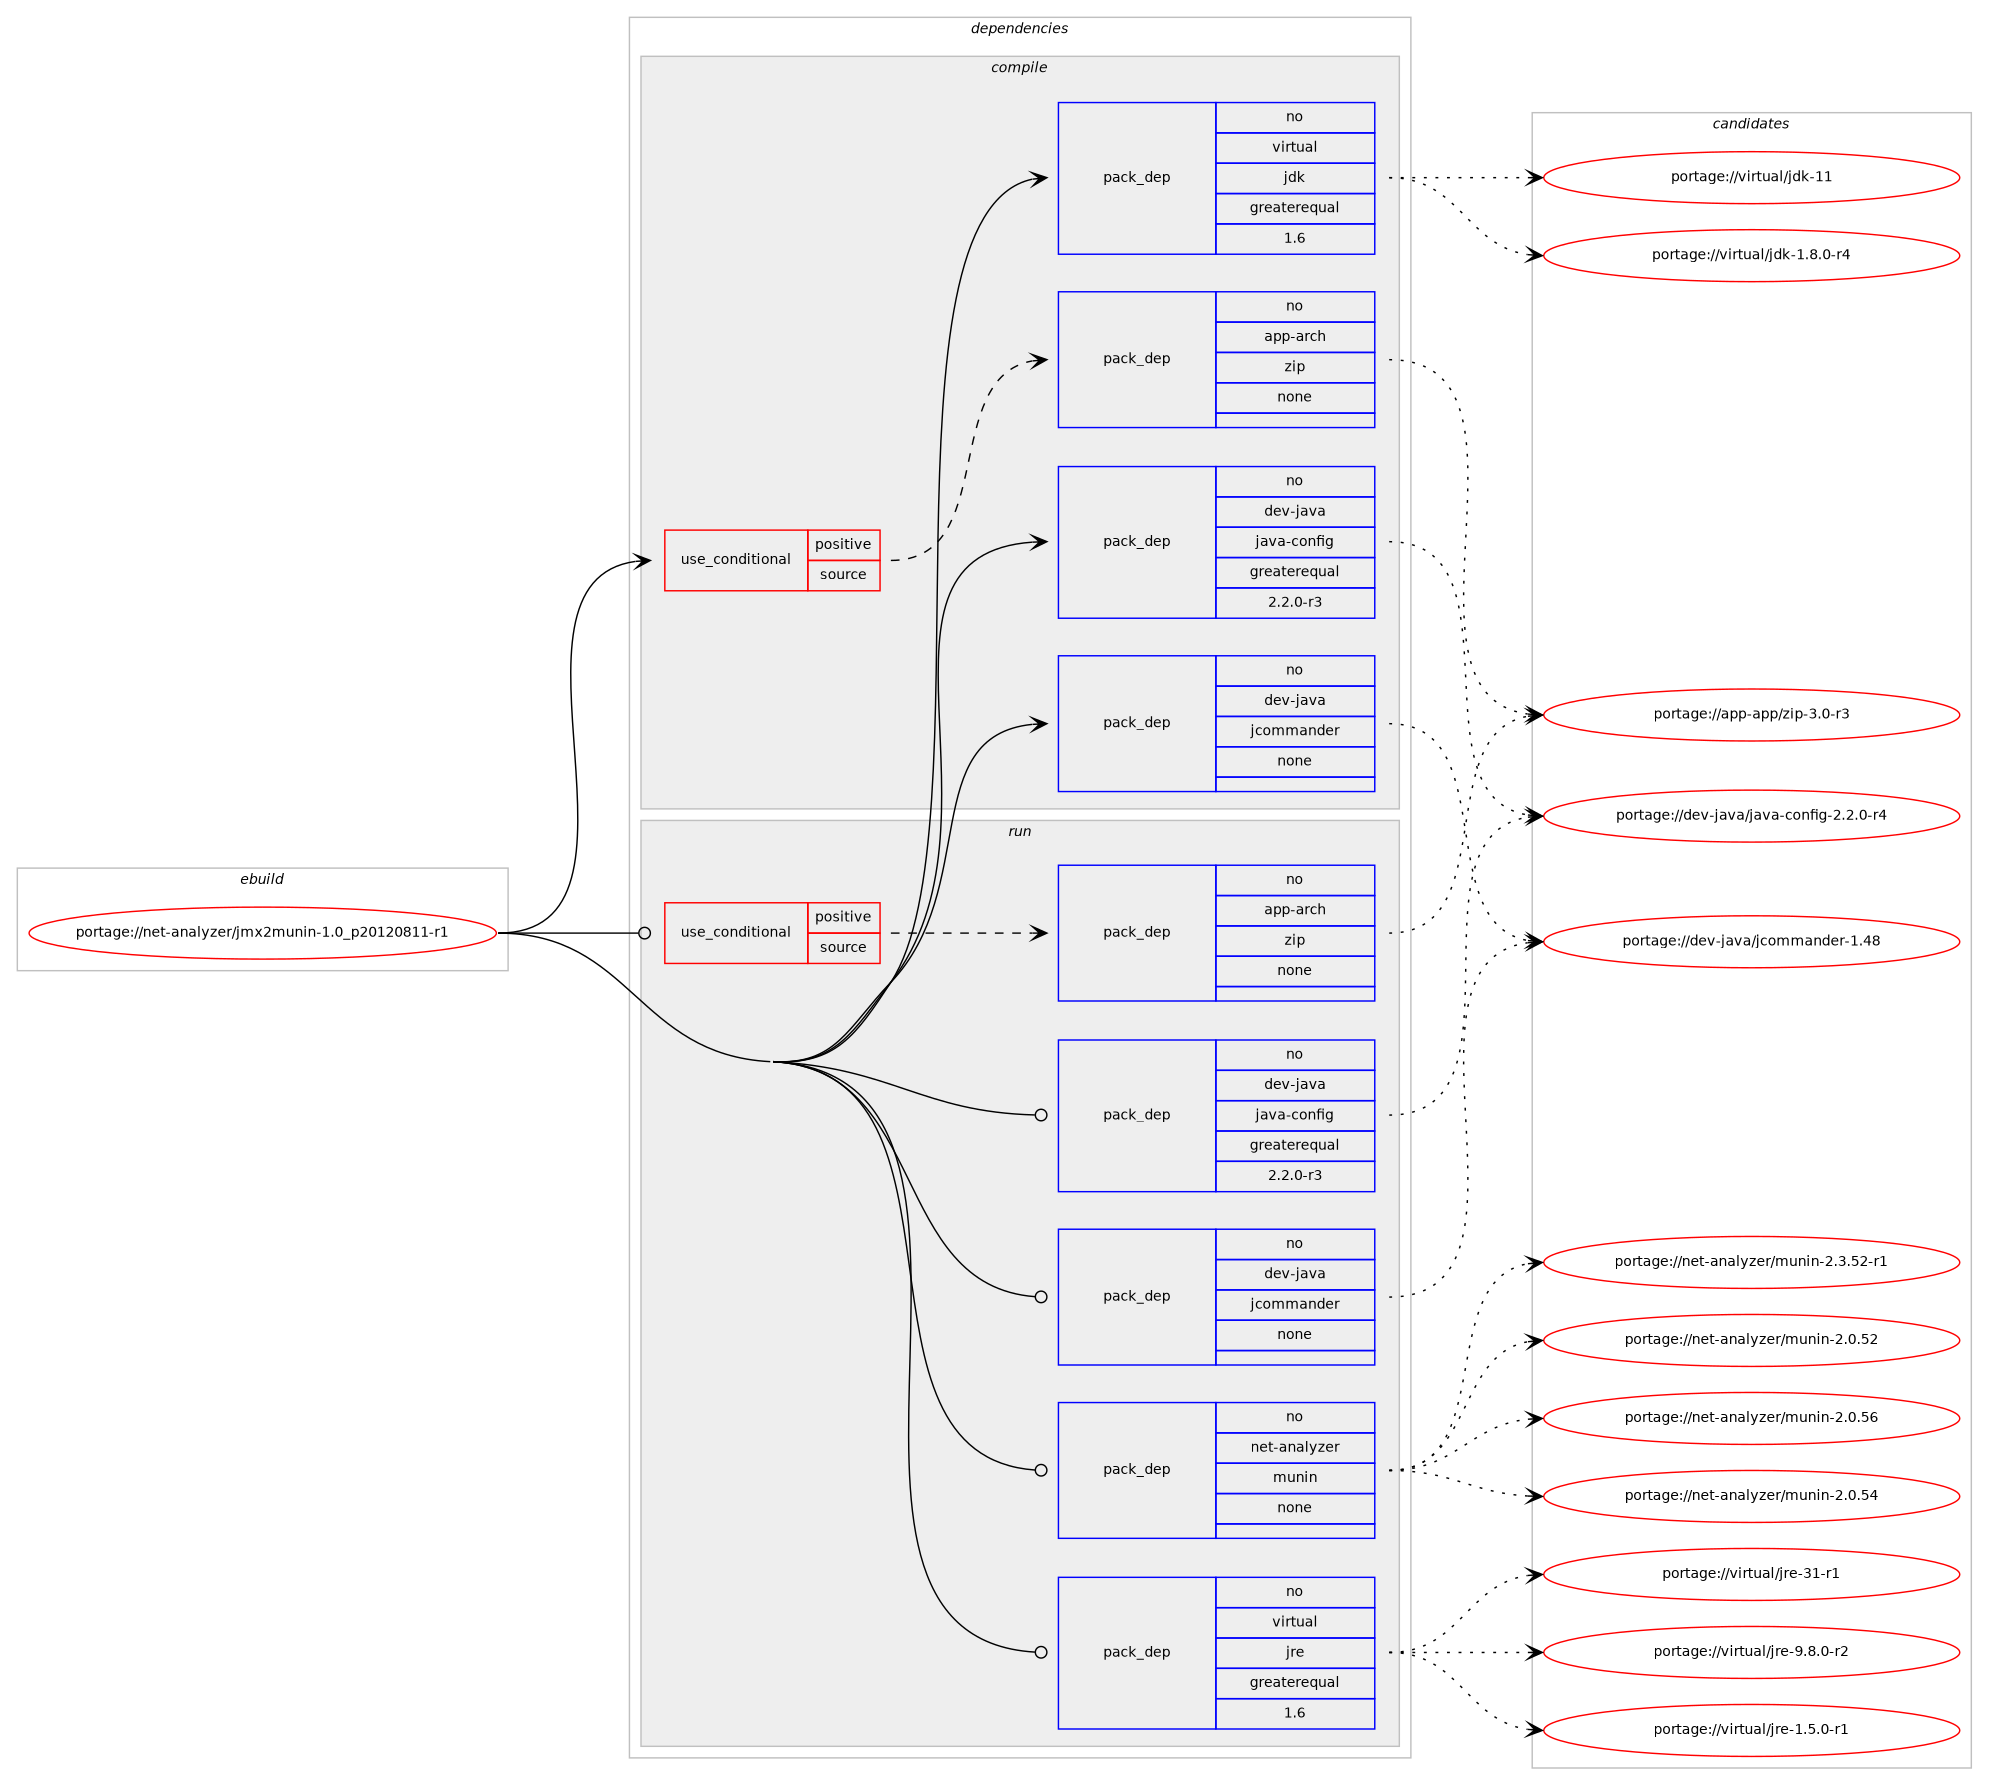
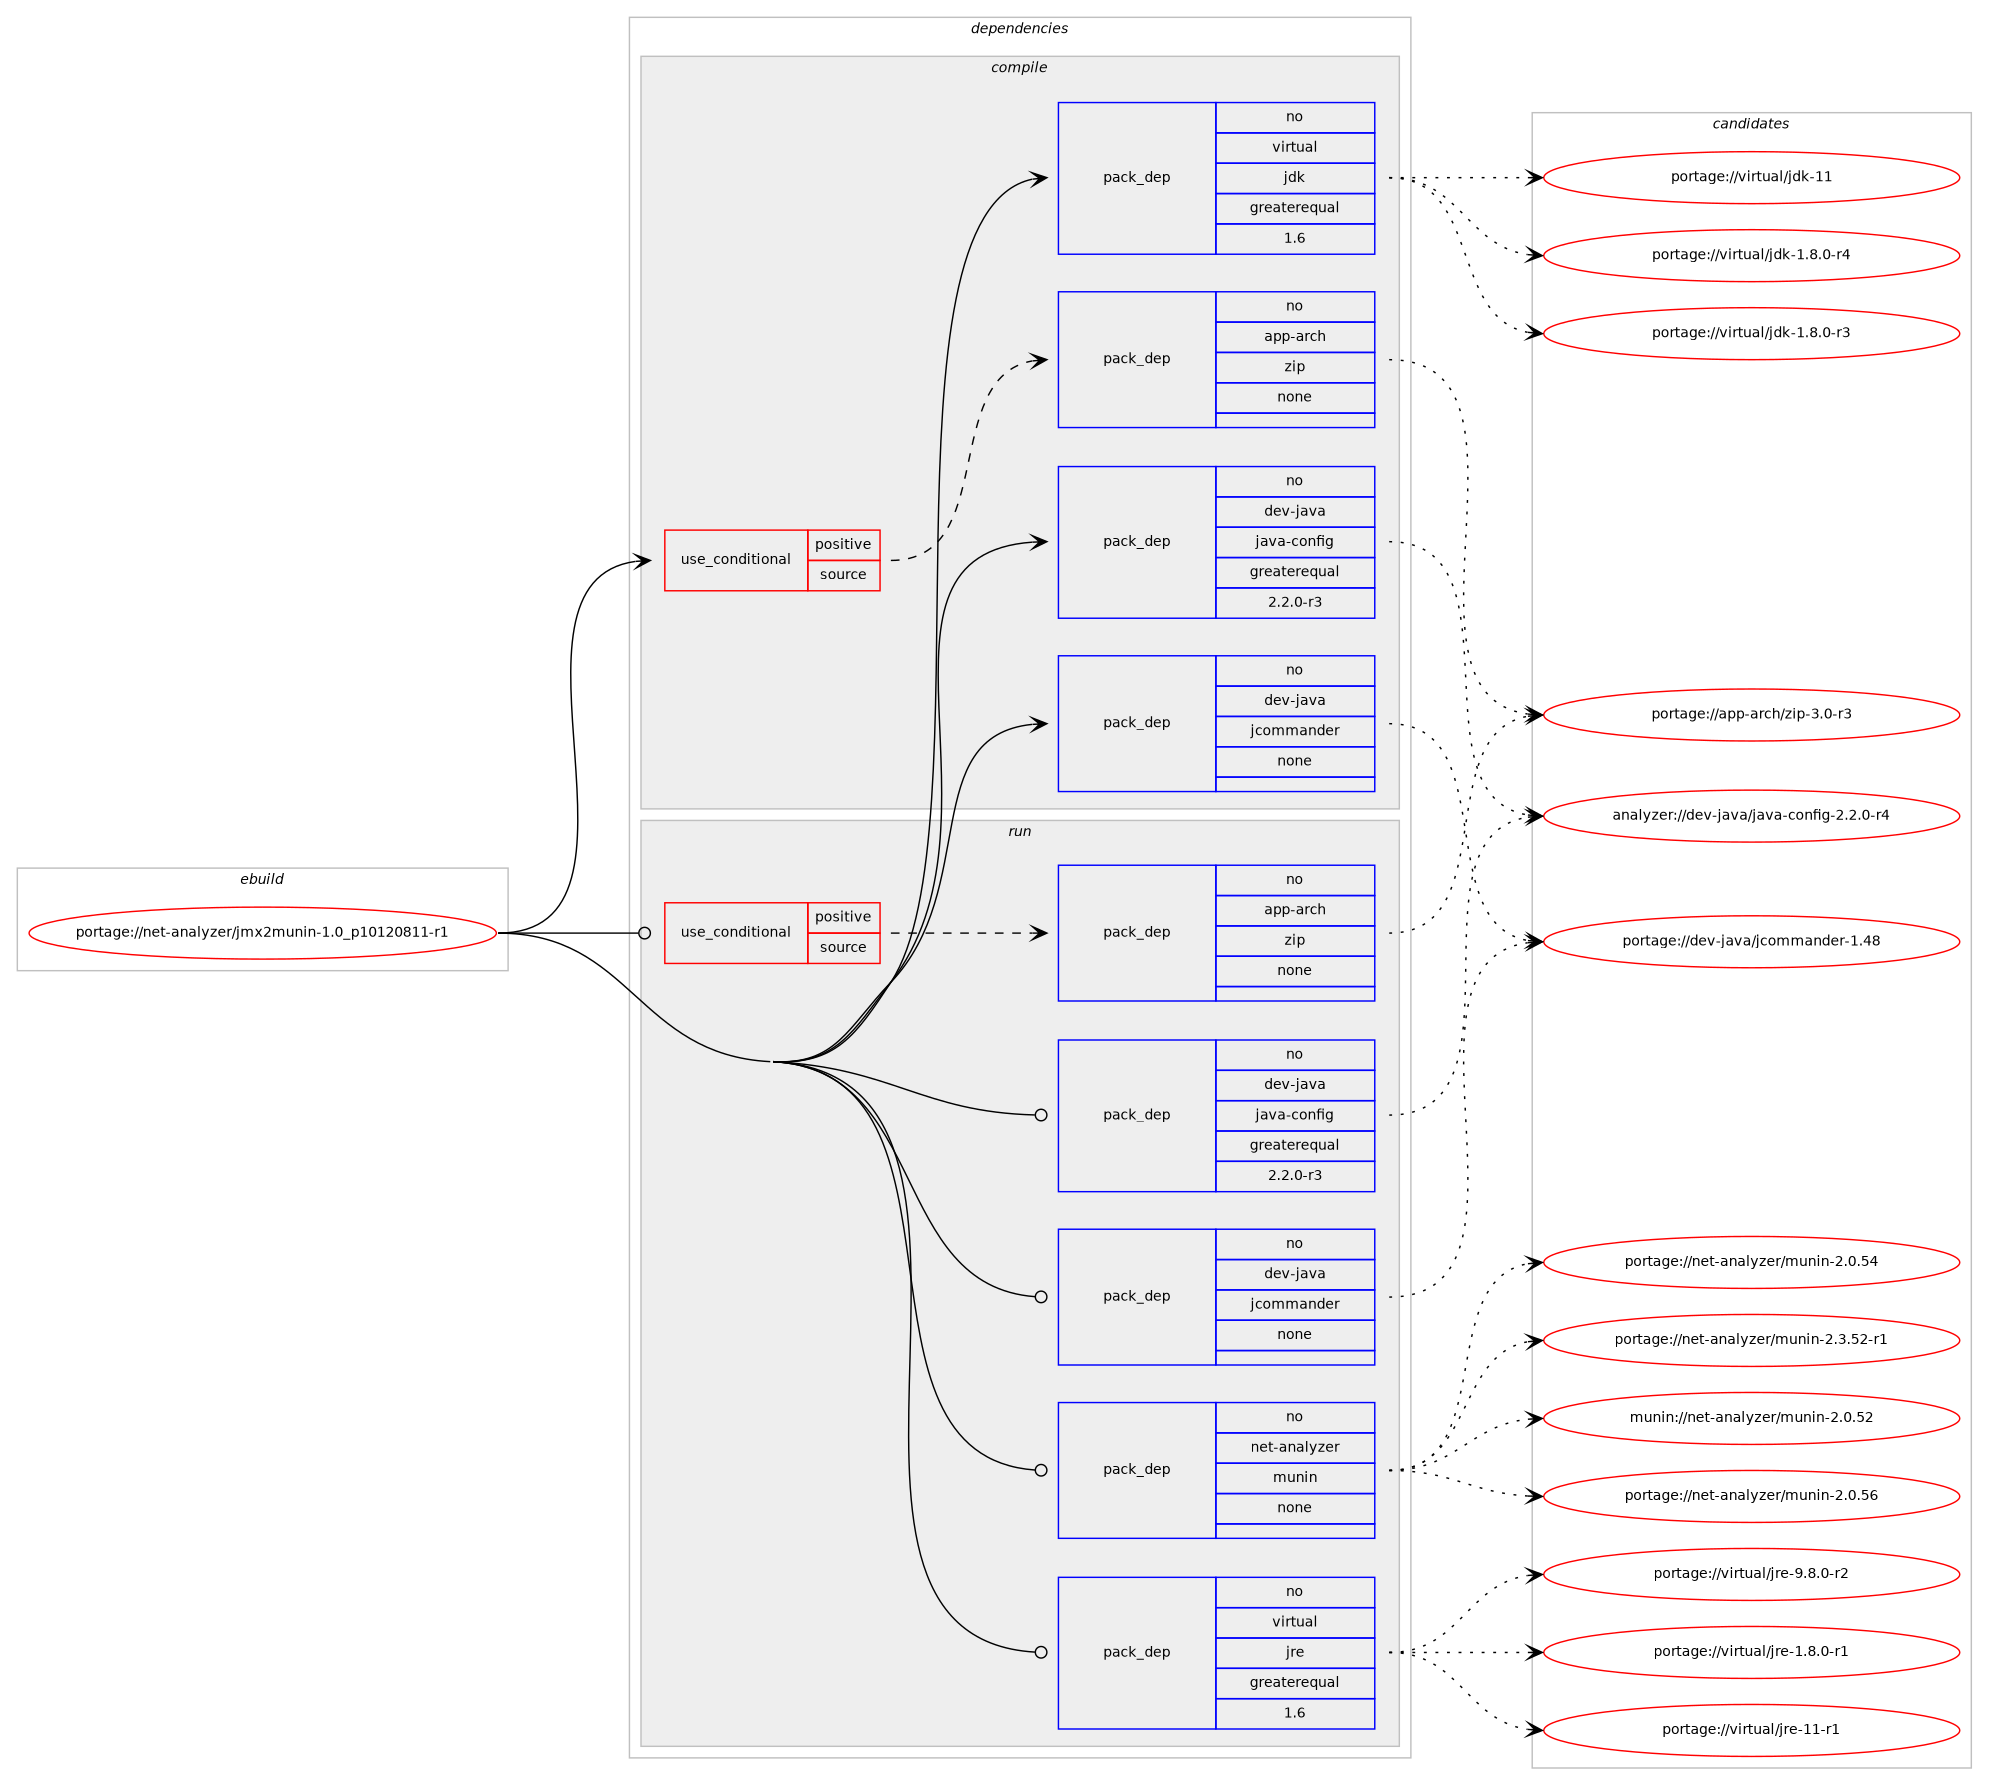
node "portage://virtual/jdk-1.8.0-r3": added
node "portage://app-app/zip-3.0-r3": label "portage://app-app/zip-3.0-r3" -> "portage://app-arch/zip-3.0-r3"
node "portage://dev-java/java-config-2.2.0-r4": label "portage://dev-java/java-config-2.2.0-r4" -> "analyzer://dev-java/java-config-2.2.0-r4"
node "portage://net-analyzer/jmx2munin-1.0_p20120811-r1": label "portage://net-analyzer/jmx2munin-1.0_p20120811-r1" -> "portage://net-analyzer/jmx2munin-1.0_p10120811-r1"
node "portage://net-analyzer/munin-2.0.52": label "portage://net-analyzer/munin-2.0.52" -> "munin://net-analyzer/munin-2.0.52"
node "portage://virtual/jre-31-r1": label "portage://virtual/jre-31-r1" -> "portage://virtual/jre-11-r1"
node "portage://virtual/jre-1.5.0-r1": label "portage://virtual/jre-1.5.0-r1" -> "portage://virtual/jre-1.8.0-r1"
